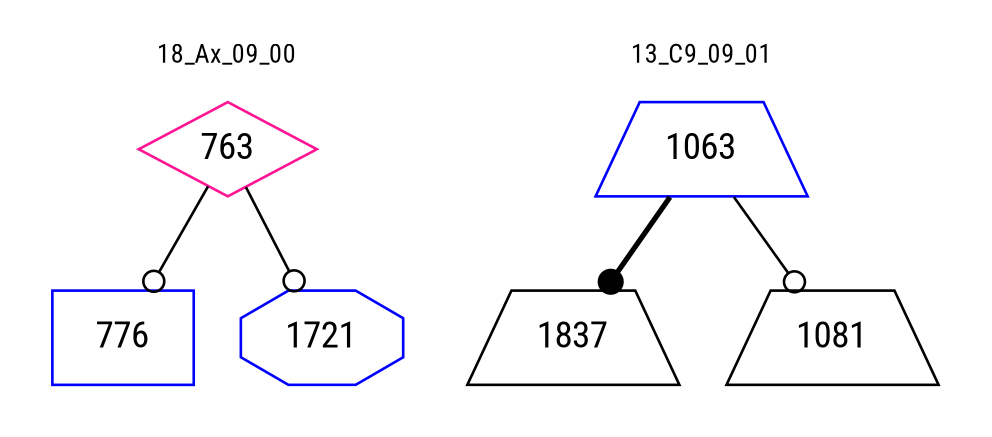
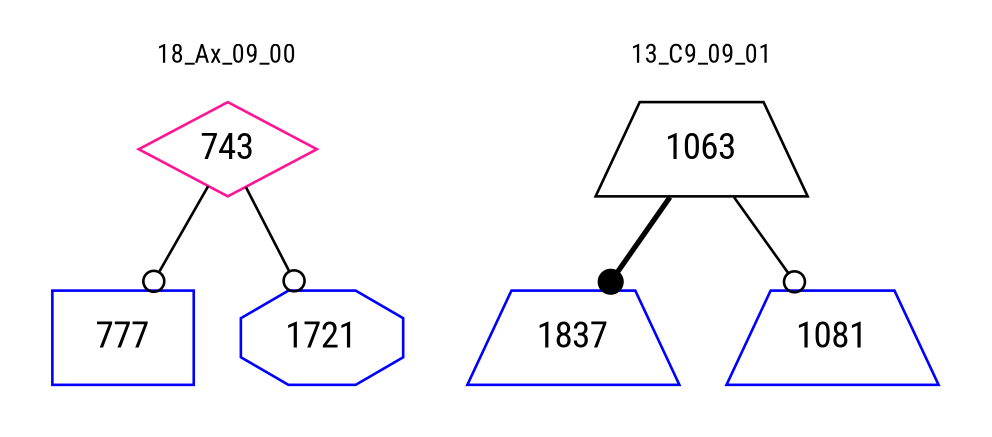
node "763": label "763" -> "743"
node "1063": color blue -> black
node "776": label "776" -> "777"
node "1837": color black -> blue
node "1081": color black -> blue
